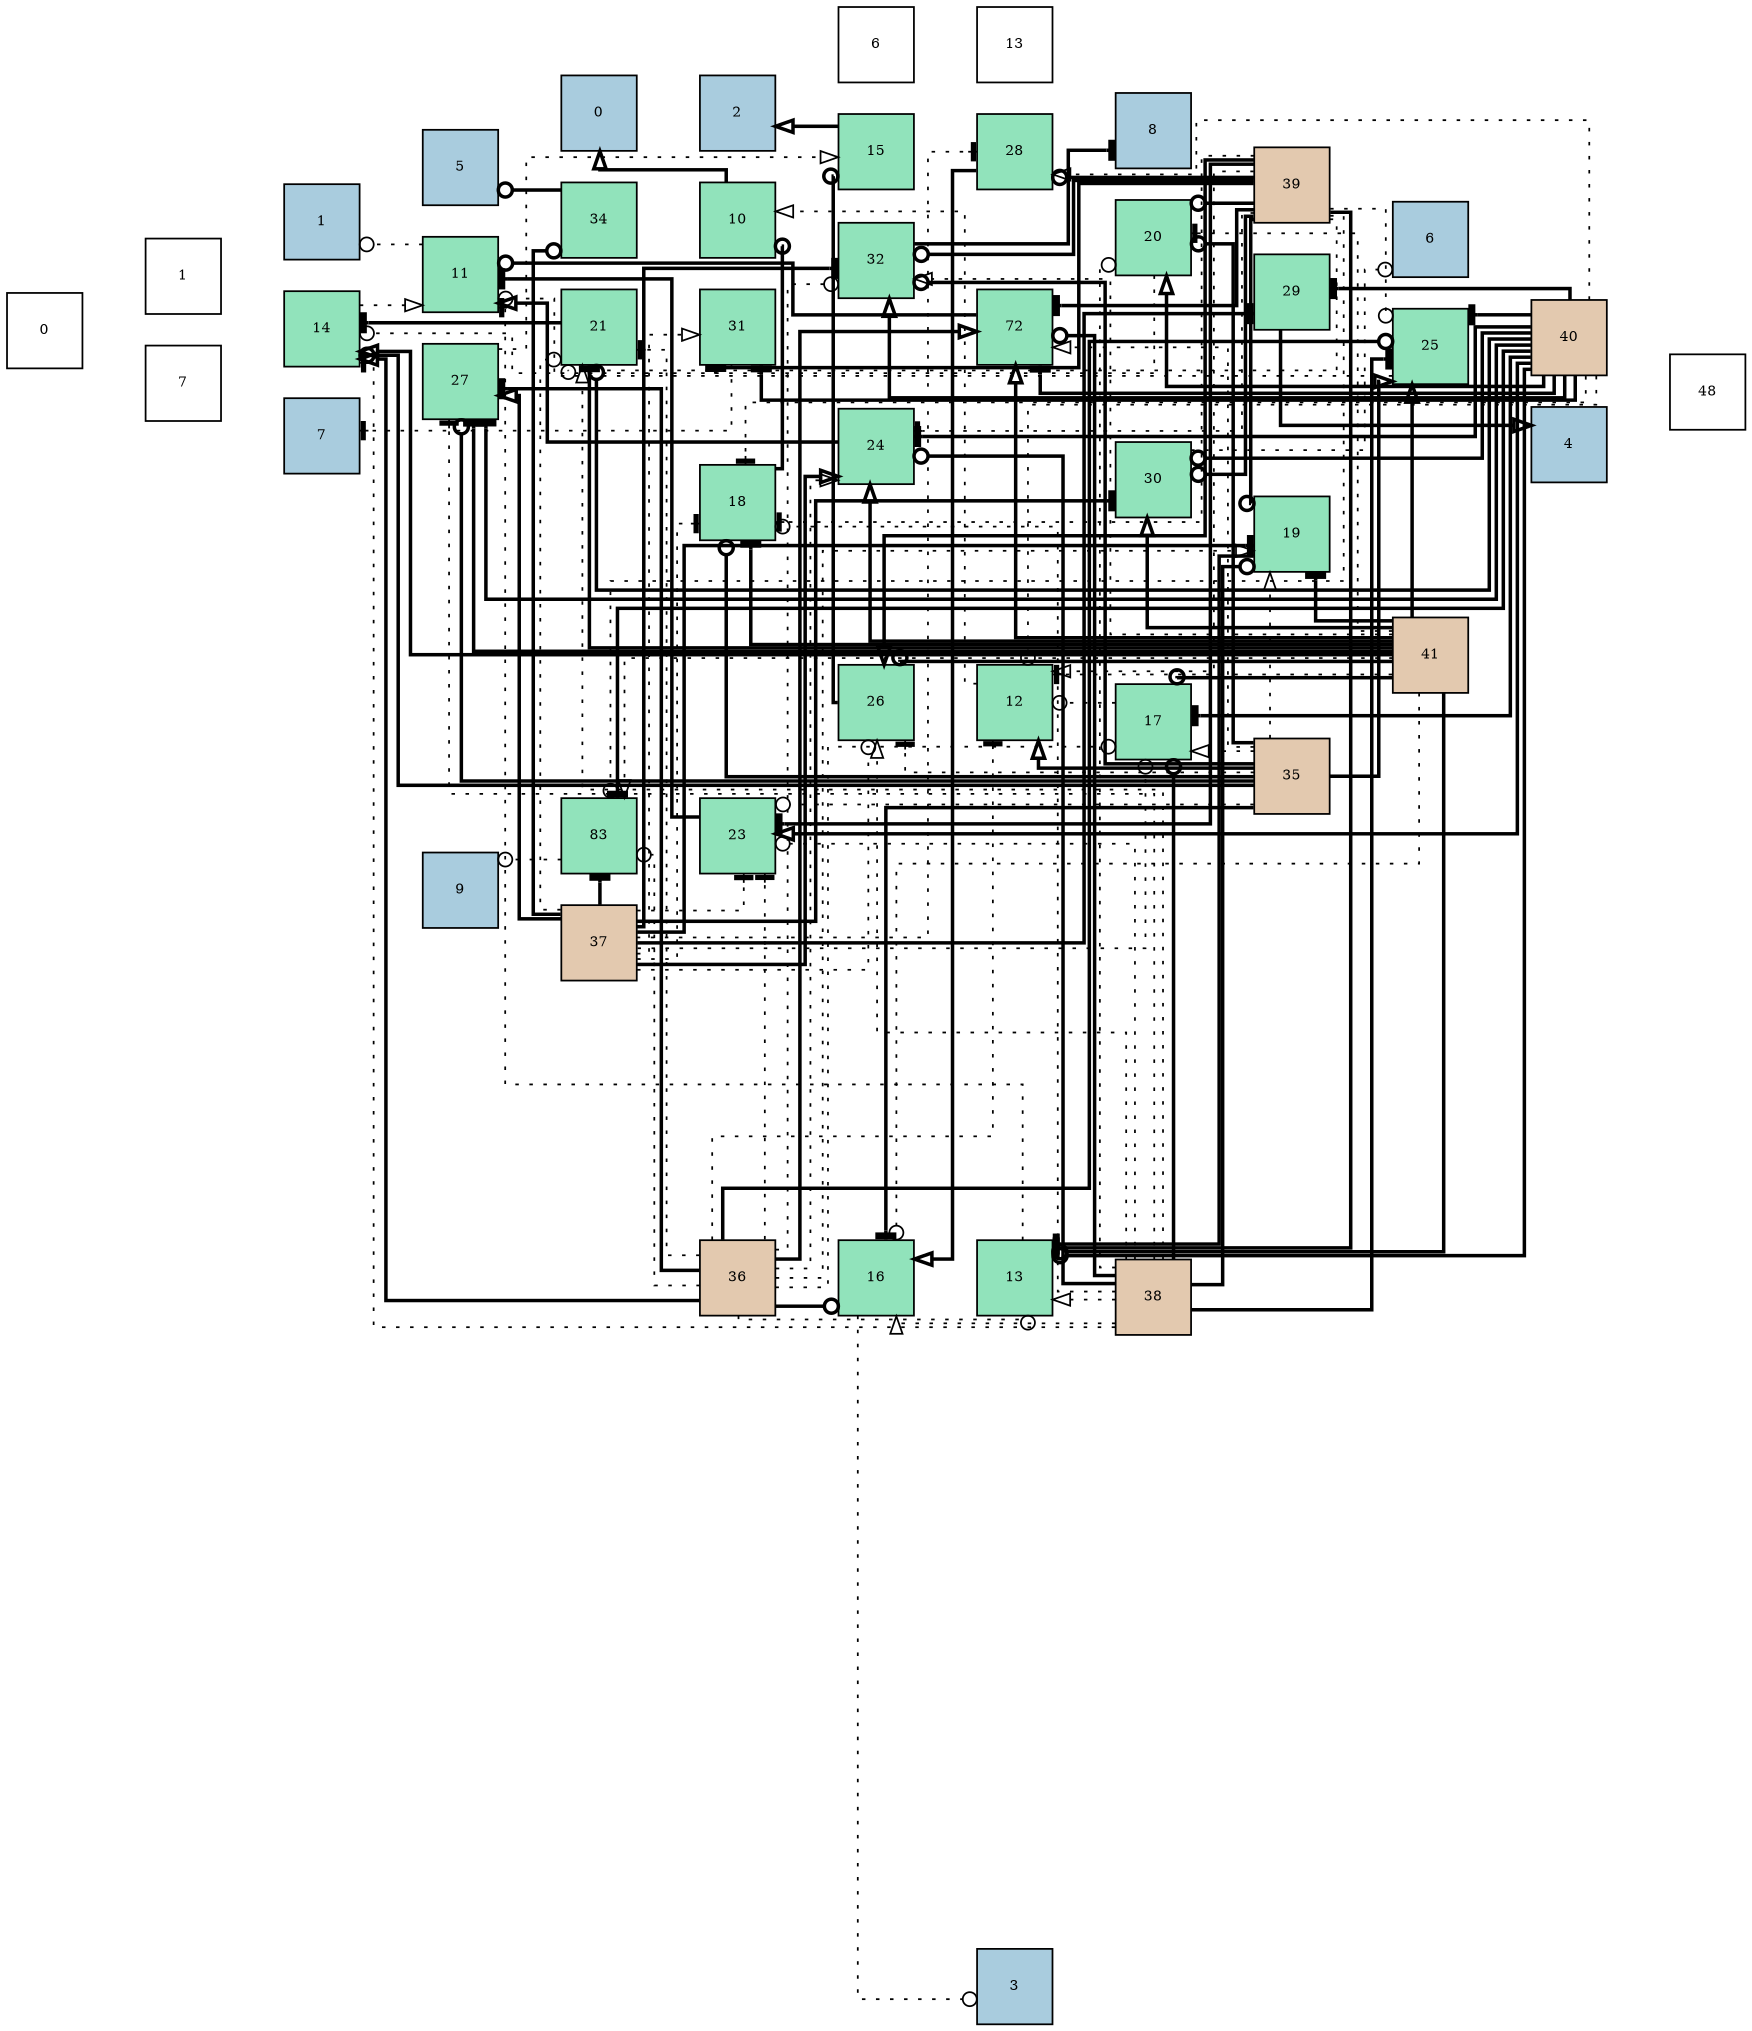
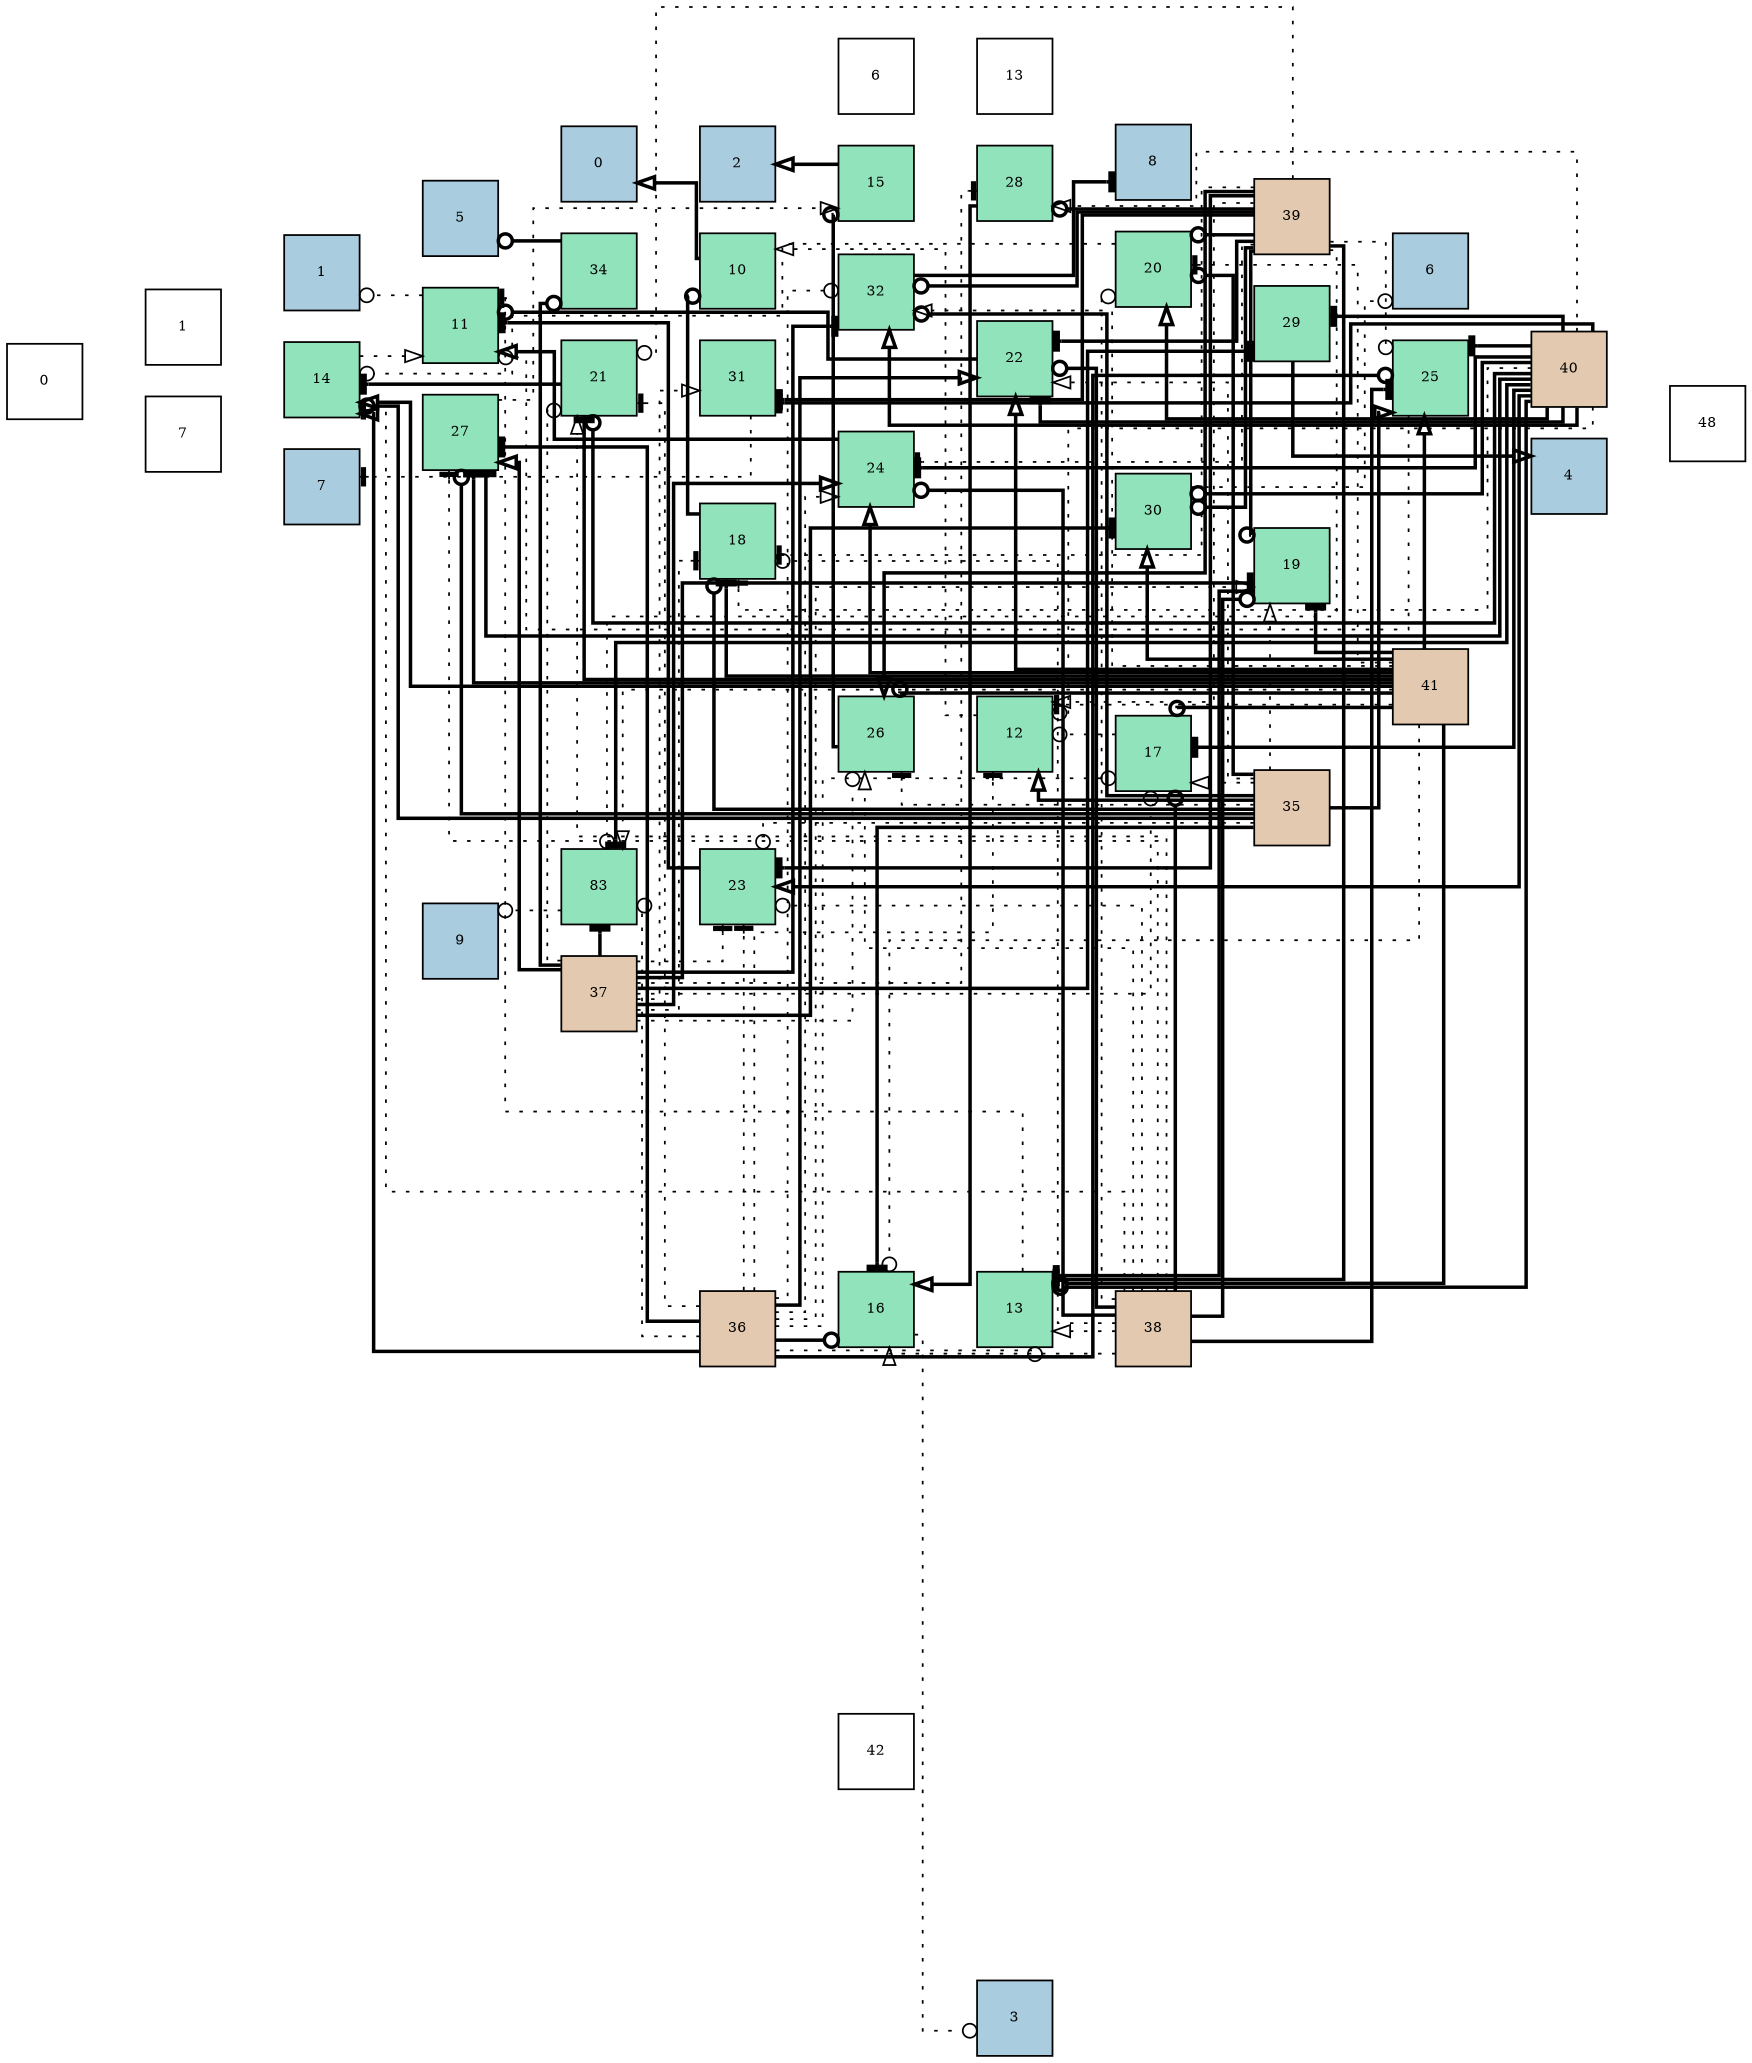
node "72": label "72" -> "22"
node "42": added
